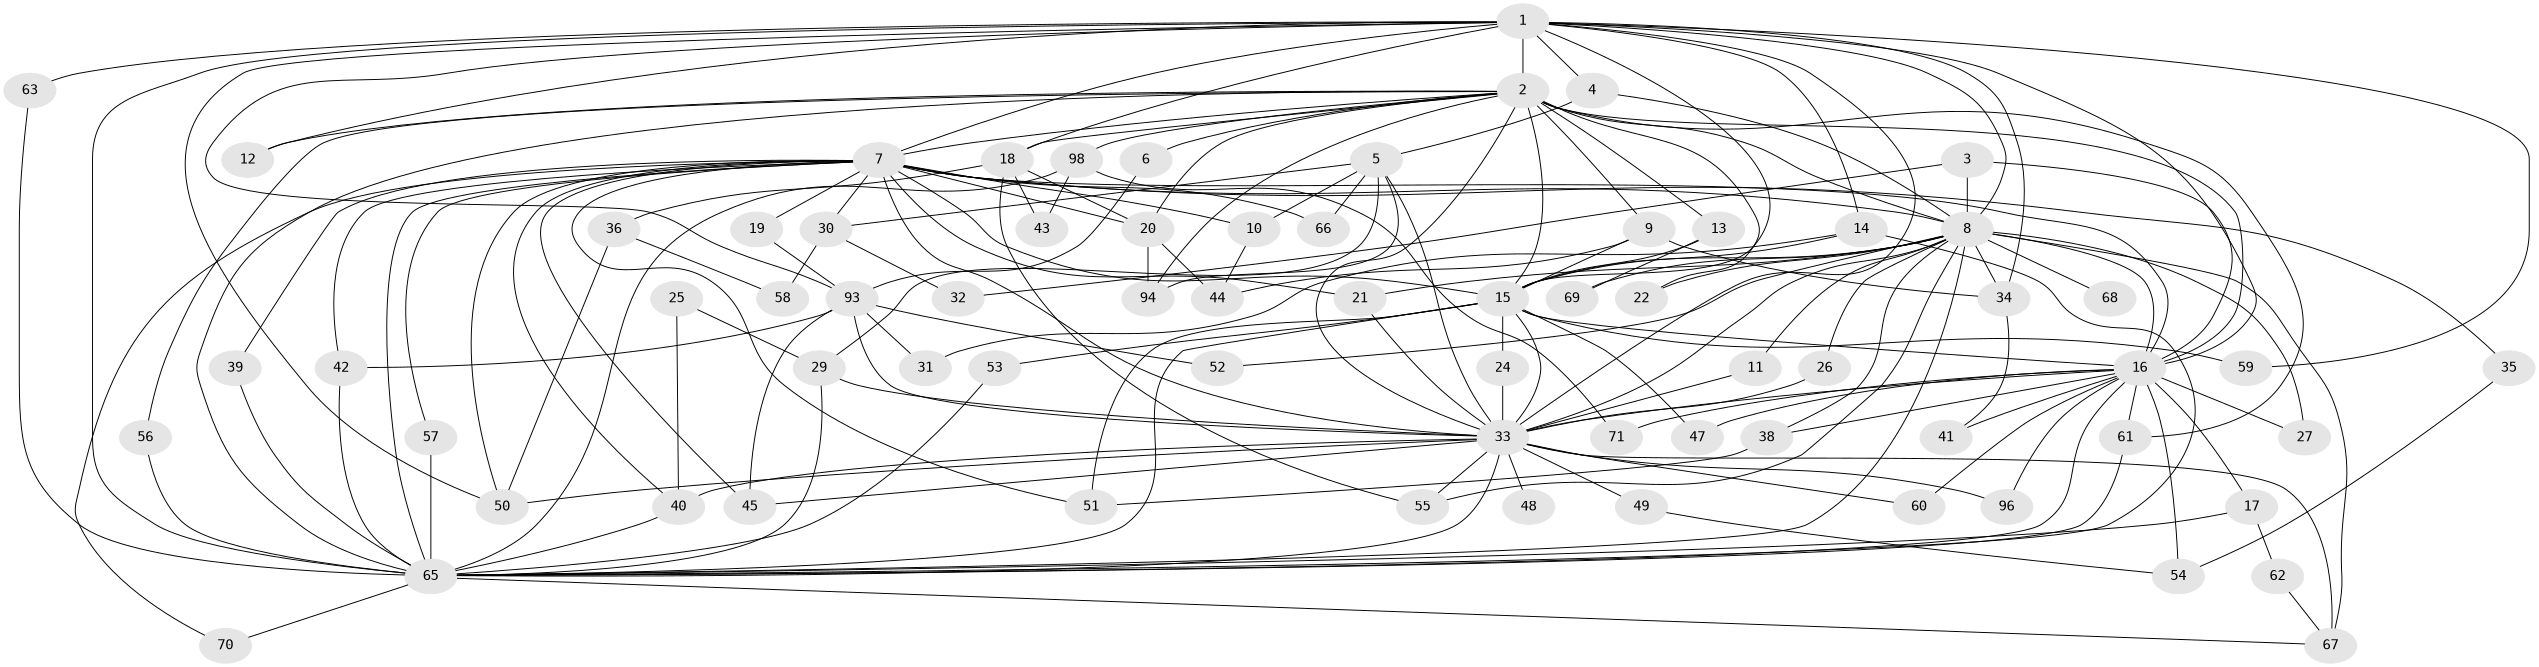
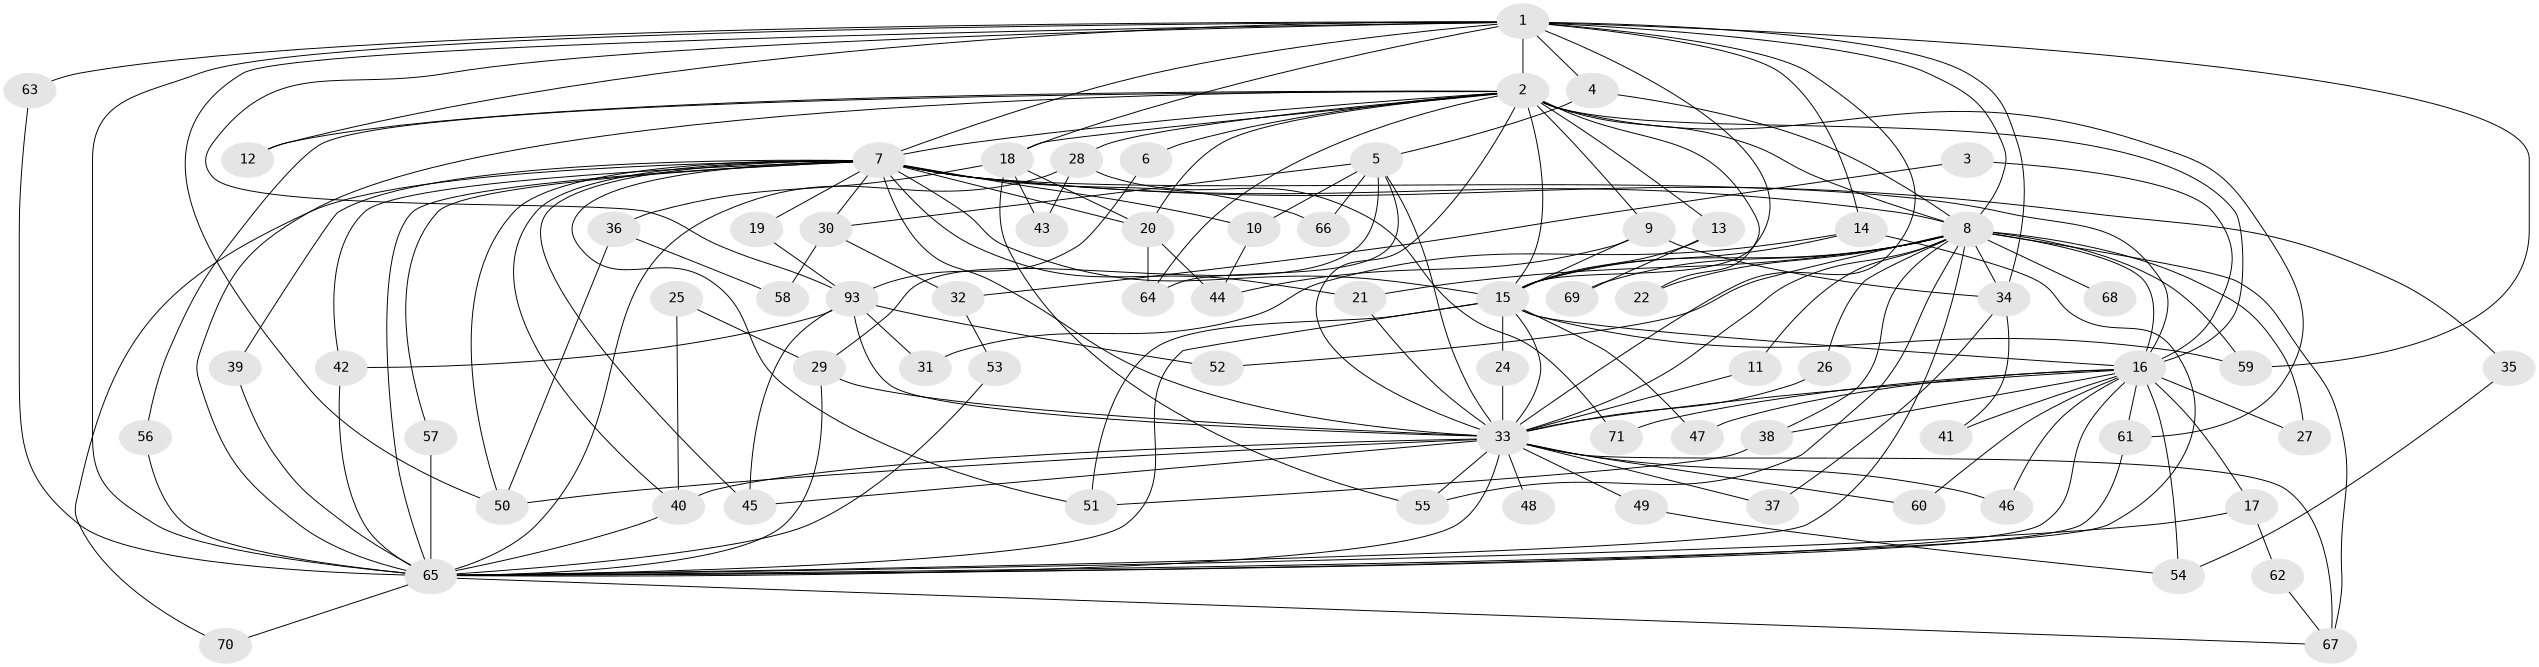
edge "1" -- "16": removed
node "98": label "98" -> "28"
edge "3" -- "8": now "59" -- "8"
node "94": label "94" -> "64"
edge "15" -- "53": now "32" -- "53"
node "37": added
node "96": label "96" -> "46"
